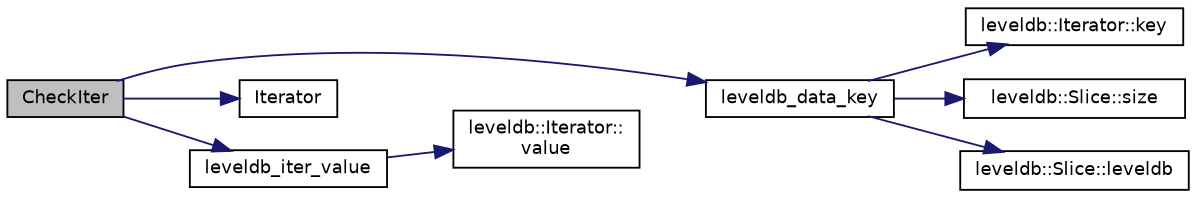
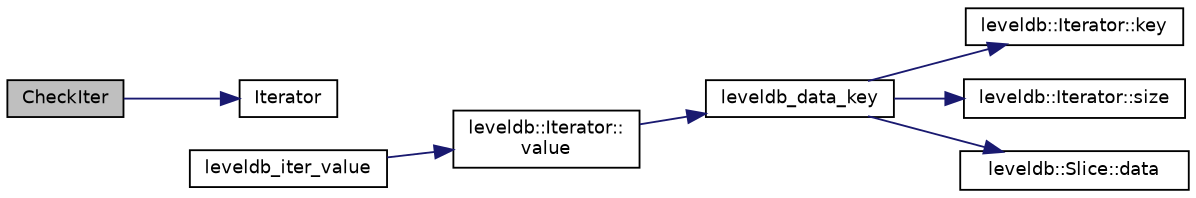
edge "CheckIter" -> "leveldb_data_key": now "leveldb::Iterator:: value" -> "leveldb_data_key"
node "leveldb::Slice::size": label "leveldb::Slice::size" -> "leveldb::Iterator::size"
edge "CheckIter" -> "leveldb_iter_value": removed
node "leveldb::Slice::leveldb": label "leveldb::Slice::leveldb" -> "leveldb::Slice::data"
